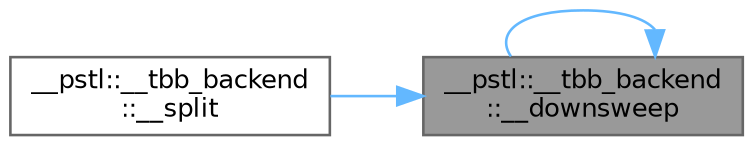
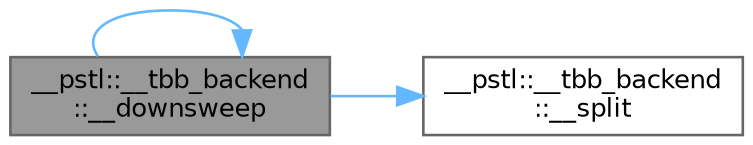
edge "__pstl::__tbb_backend ::__split" -> "__pstl::__tbb_backend ::__downsweep": reversed
